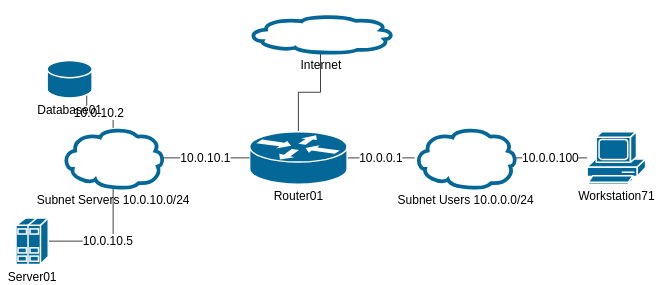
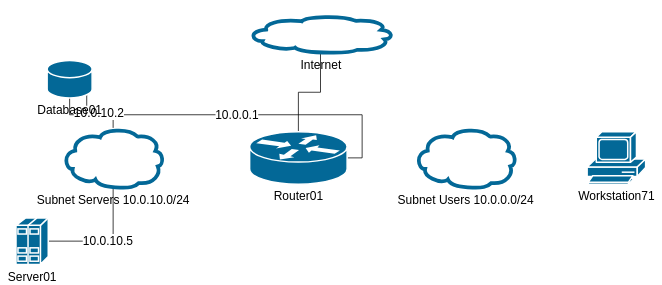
edge "Subnet Servers 10.0.10.0/24" -- "Router01": removed, label "10.0.10.1"
edge "Router01" -- "Subnet Users 10.0.0.0/24": now "Router01" -- "Database01"
edge "Subnet Users 10.0.0.0/24" -- "Workstation71": removed, label "10.0.0.100"
